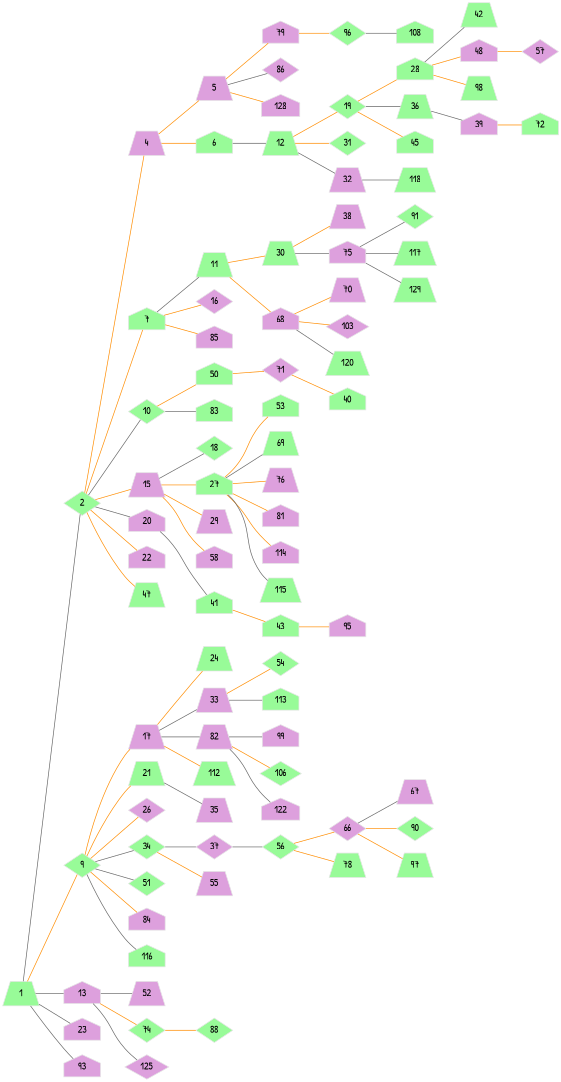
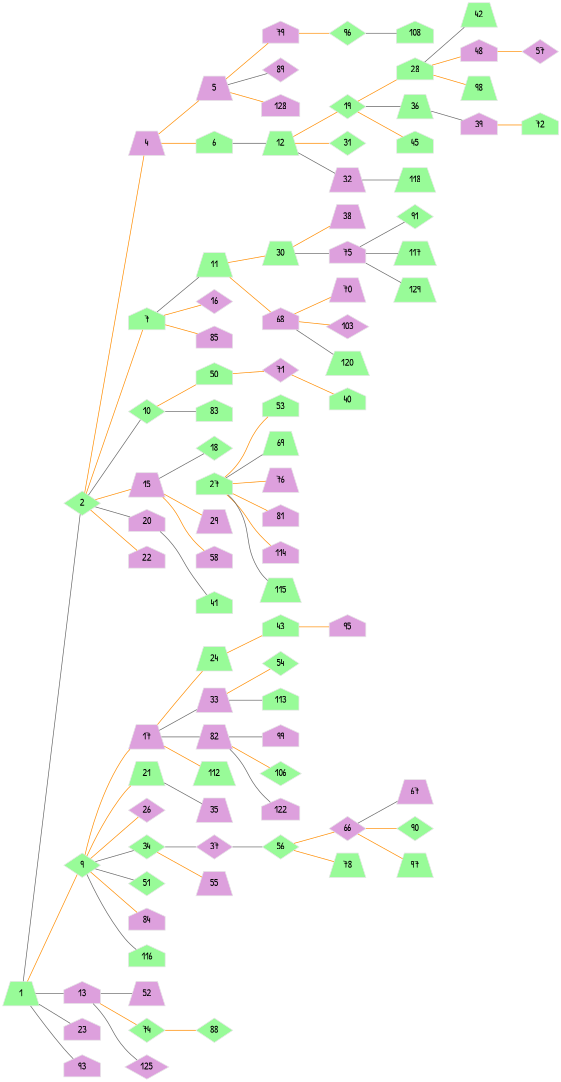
node "86": label "86" -> "89"
edge "15" -- "27": removed
node "47": removed
edge "41" -- "43": now "24" -- "43"
